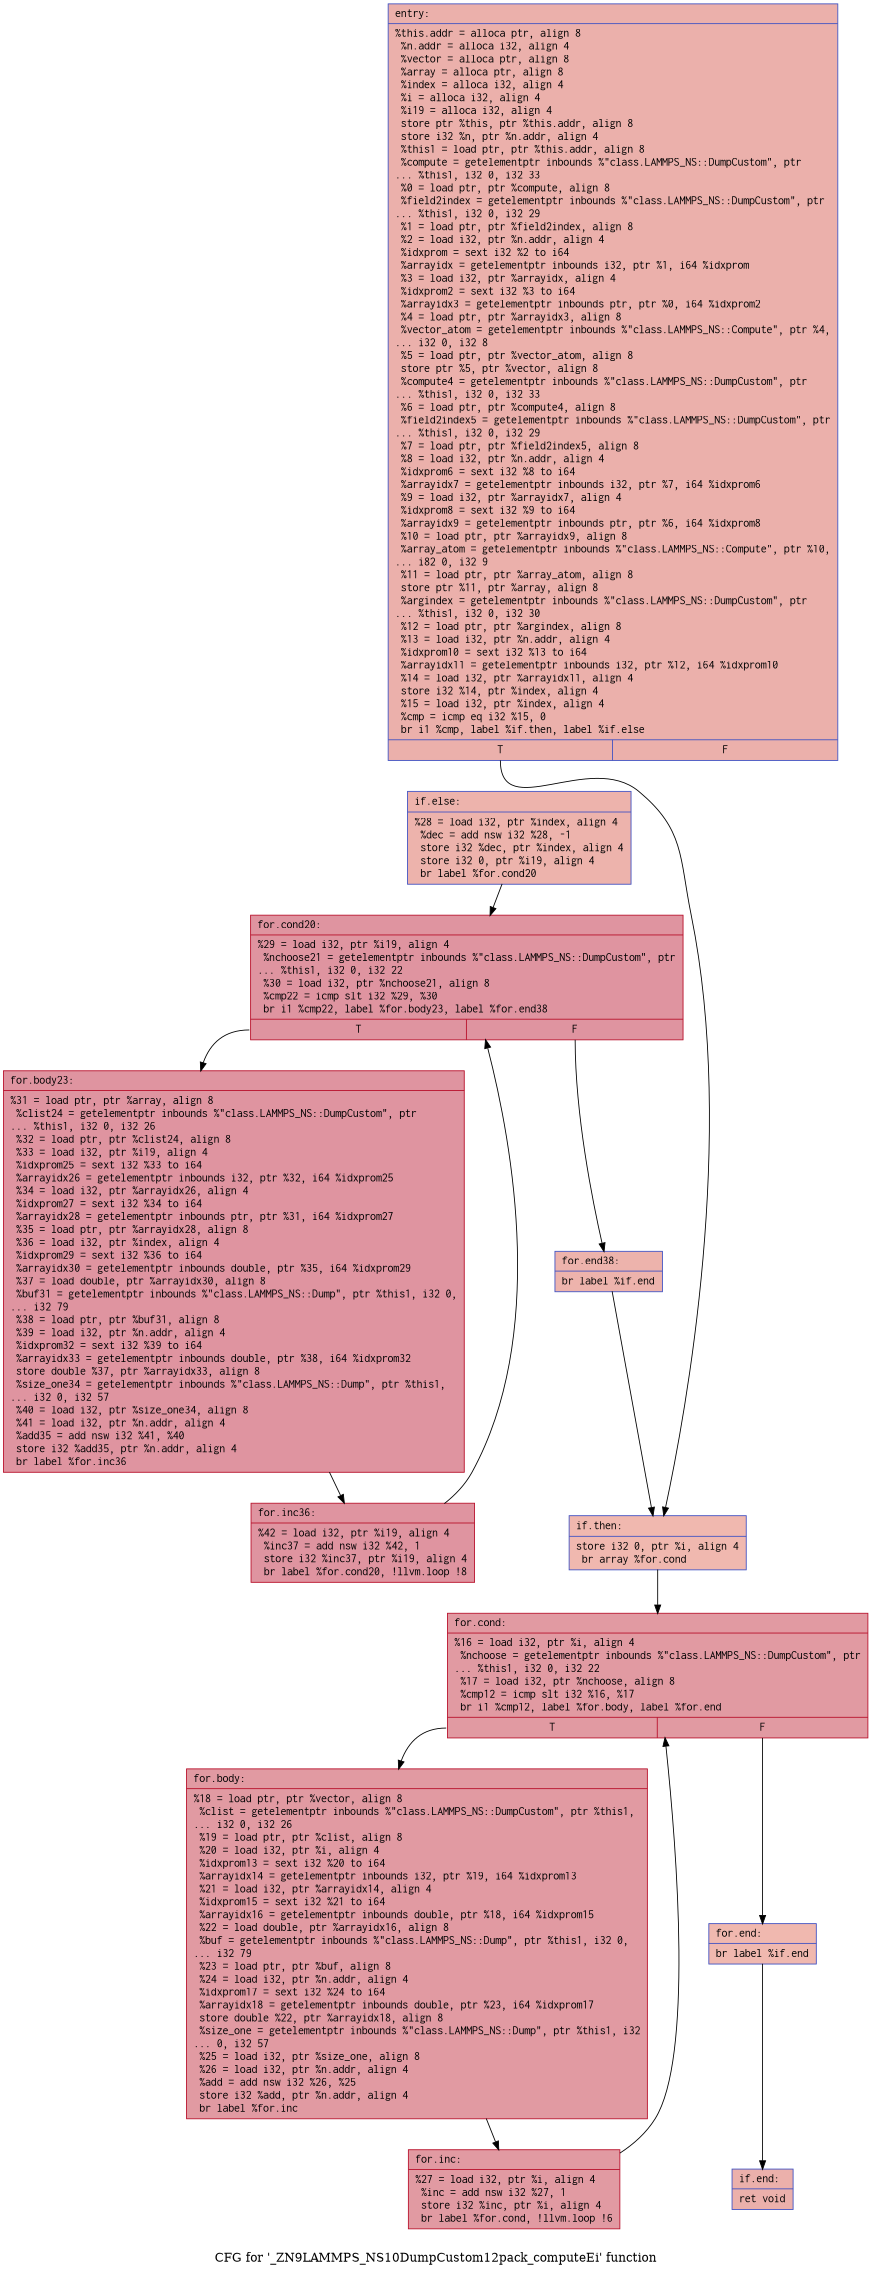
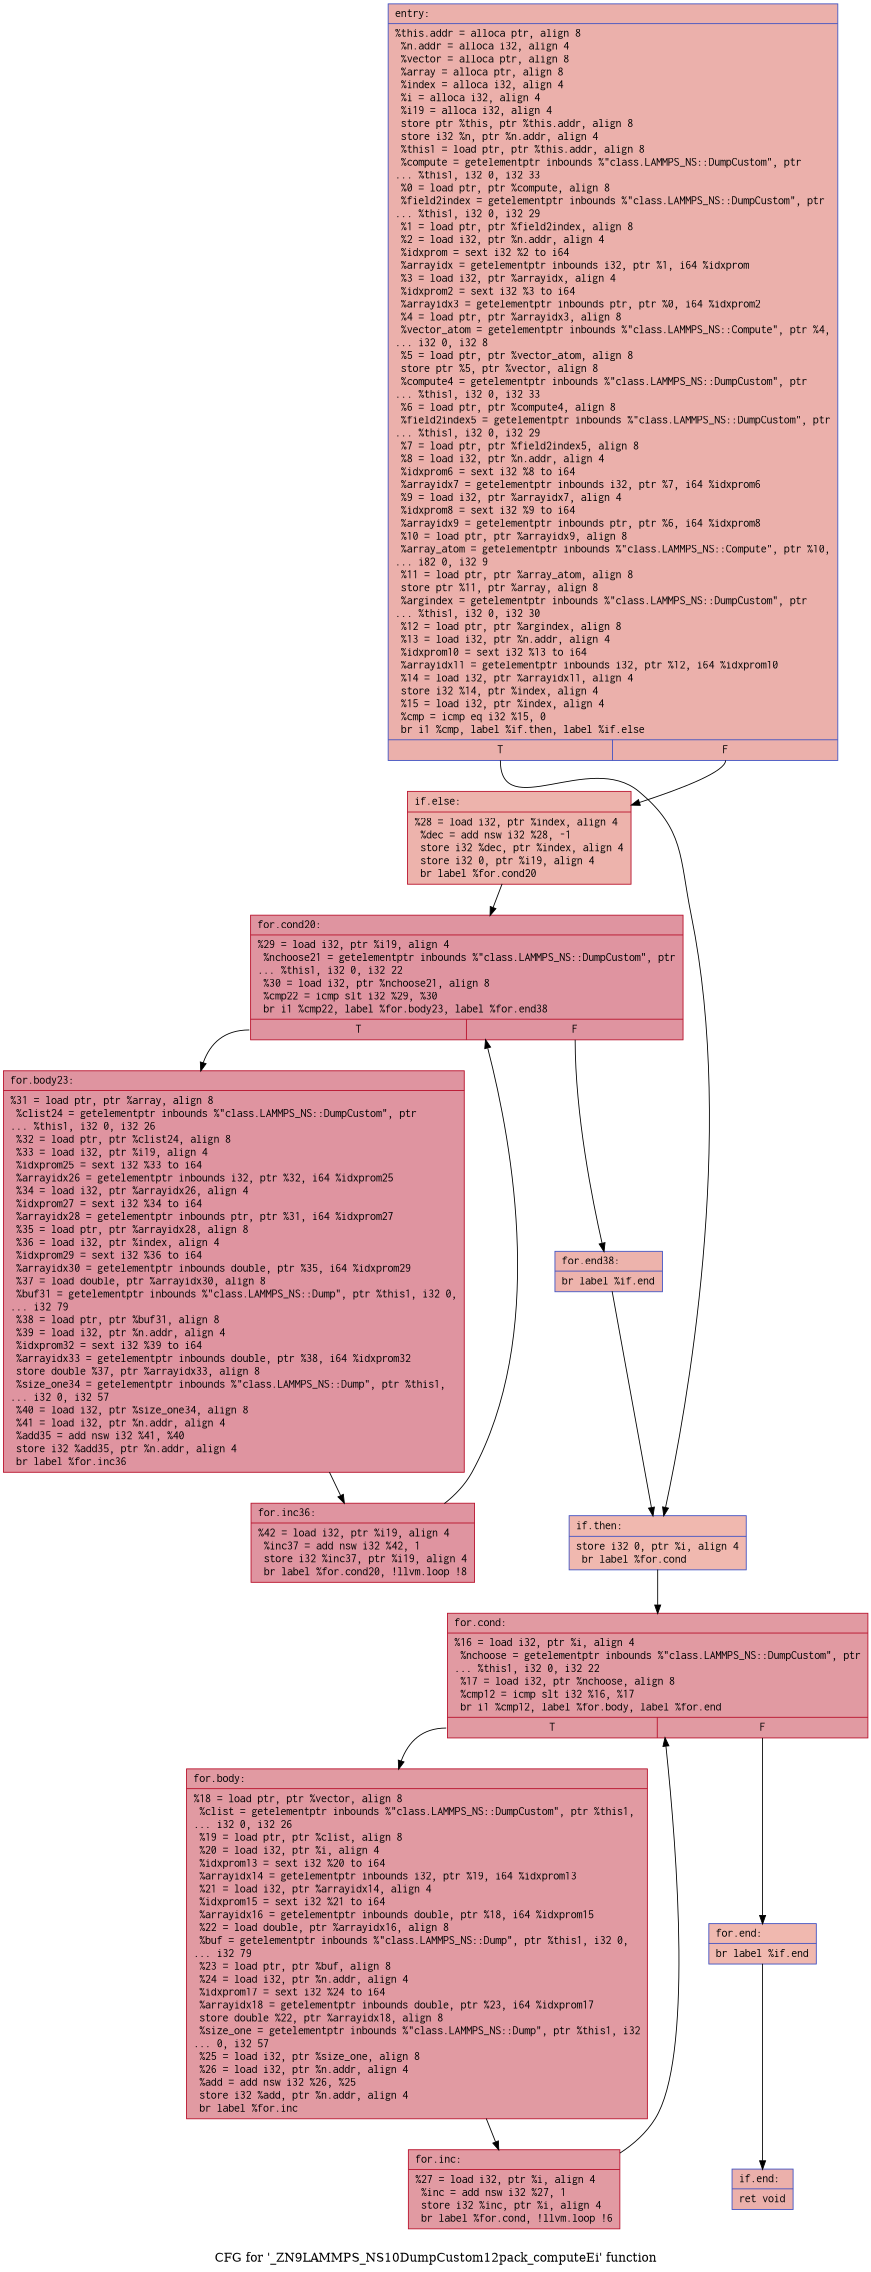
edge "entry:" -> "if.else:": added
node "if.else:": color #3d50c3ff -> #b70d28ff
node "if.then:": text "br array %for.cond" -> "br label %for.cond"
